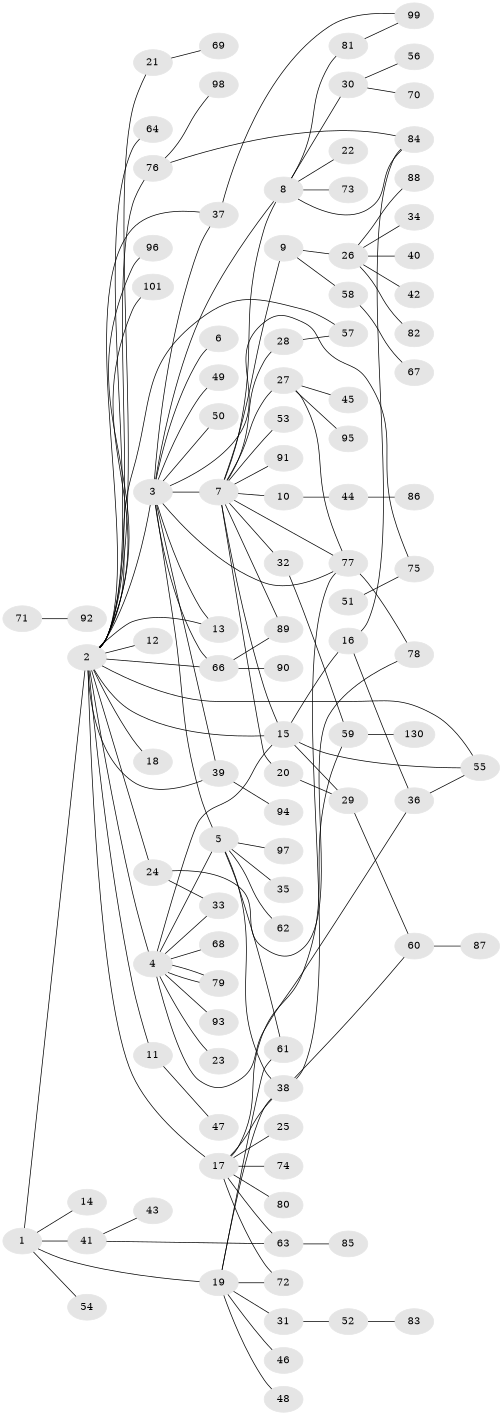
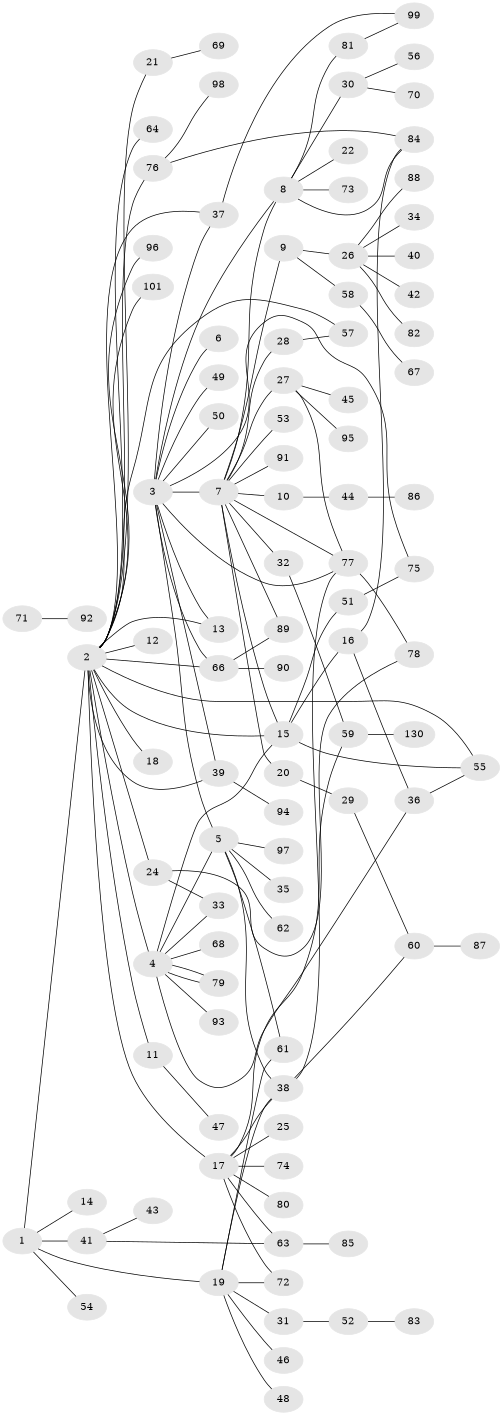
edge "3" -- "2": removed
edge "15" -- "29": now "15" -- "51"
node "23": removed
